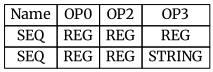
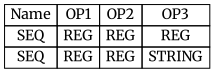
node "Name": text "OP0" -> "OP1"
